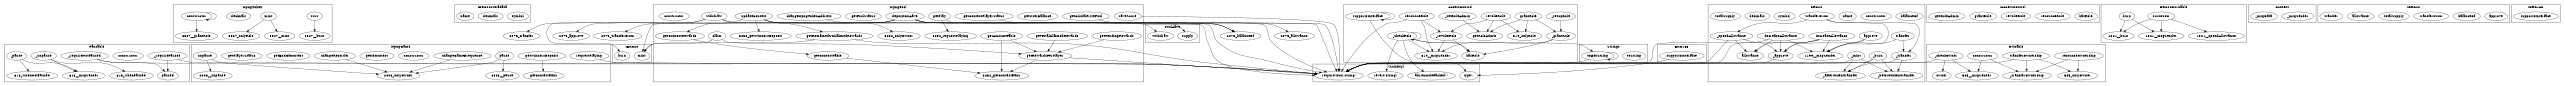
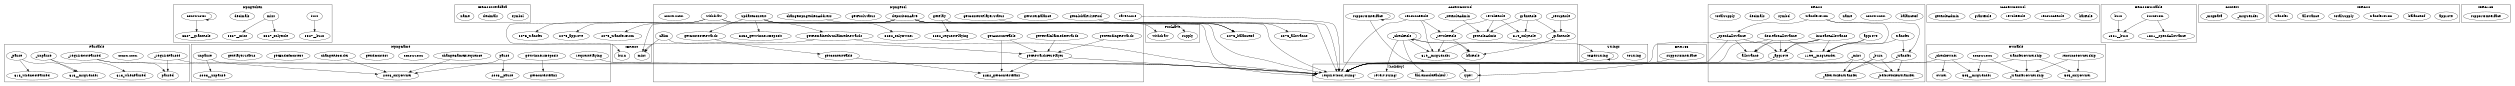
node "1321__msgSender": removed
